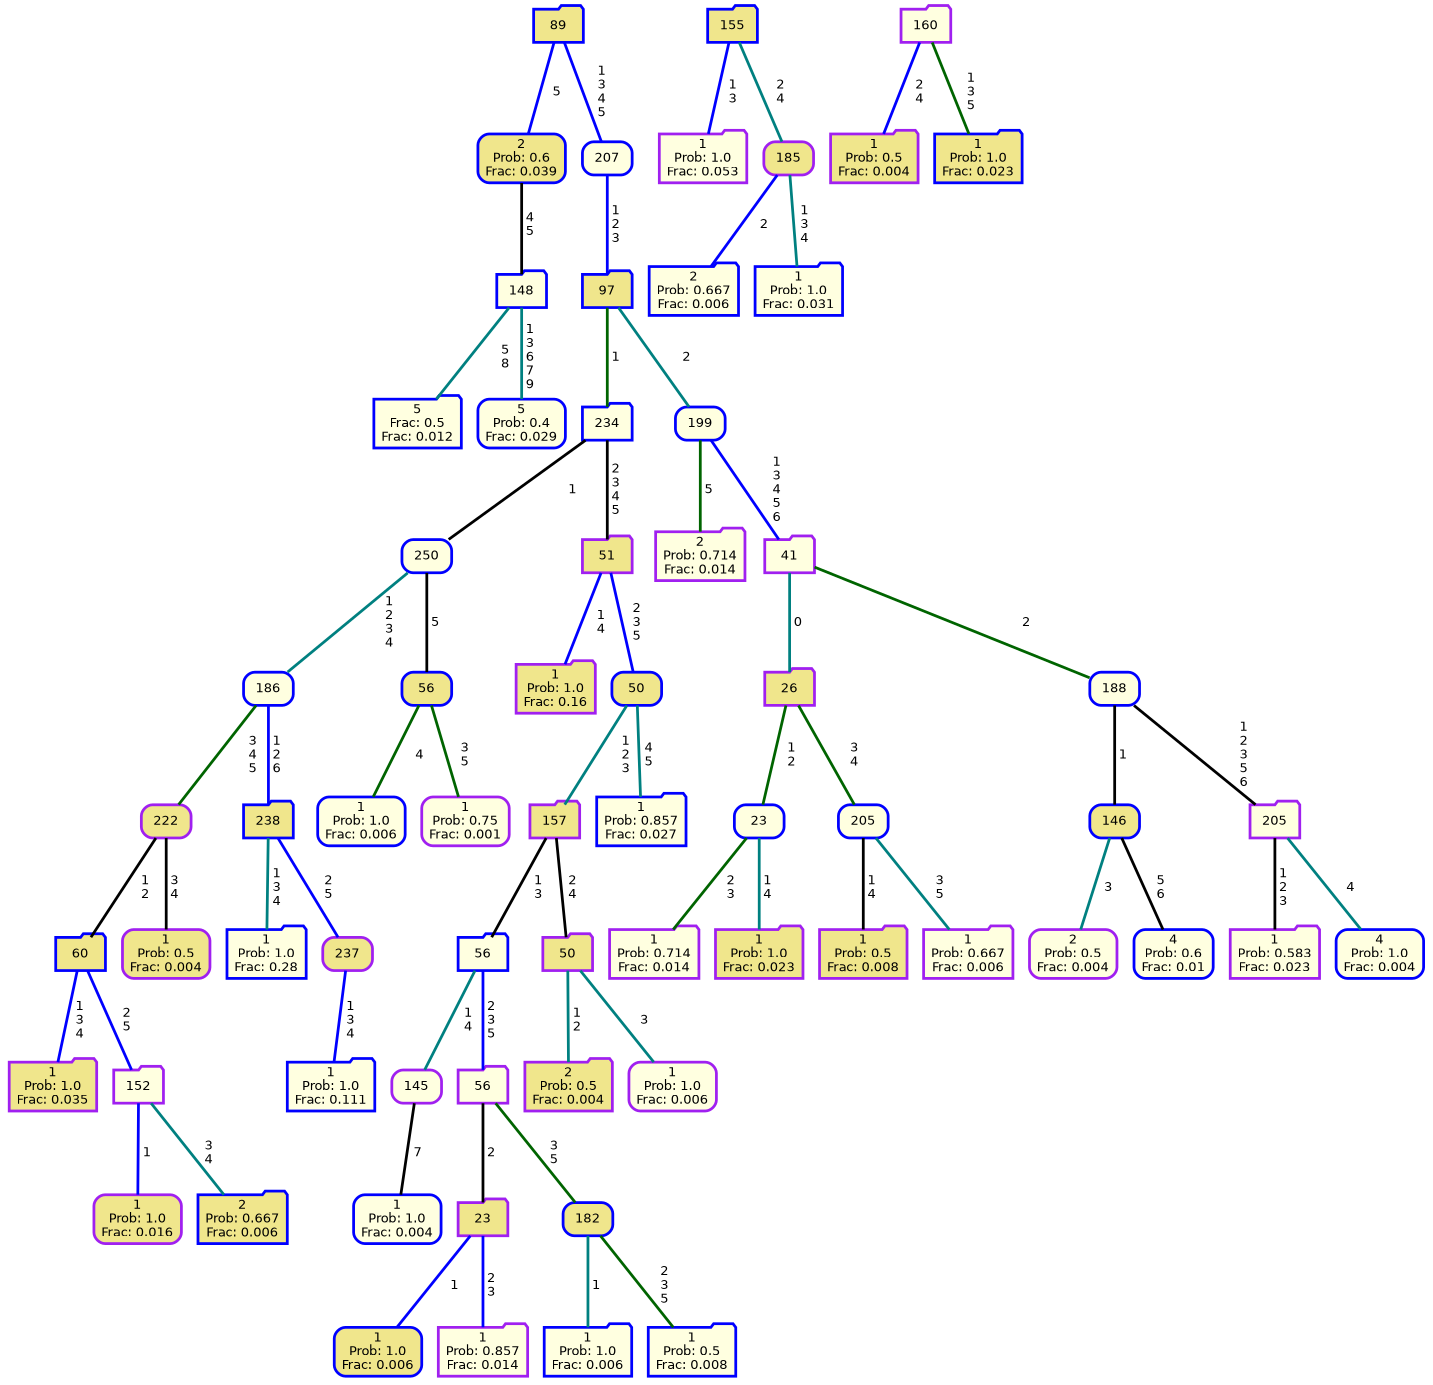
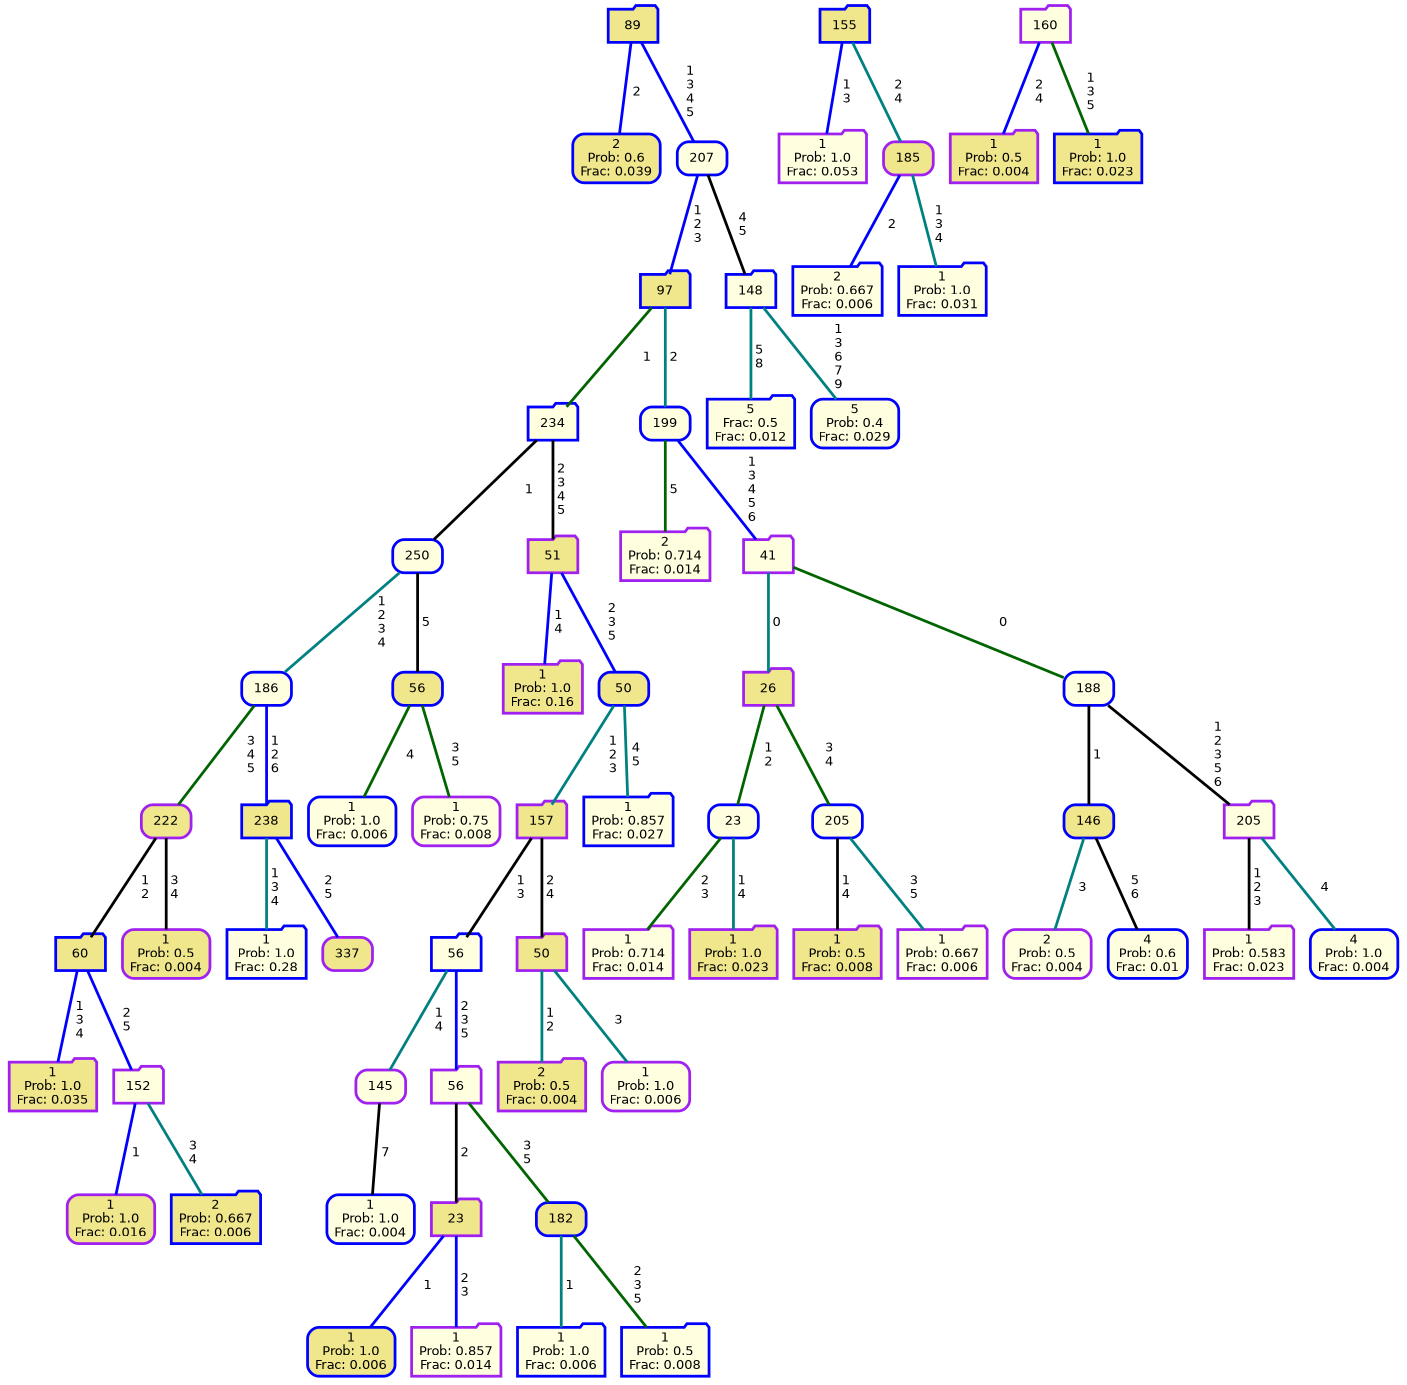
edge "89" -- "2 Prob: 0.6 Frac: 0.039": label " 5" -> " 2"
edge "2 Prob: 0.6 Frac: 0.039" -- "148": now "207" -- "148"
edge "41" -- "188": label " 2" -> " 0"
node "1 Prob: 0.75 Frac: 0.001": label "1 Prob: 0.75 Frac: 0.001" -> "1 Prob: 0.75 Frac: 0.008"
node "237": label "237" -> "337"
node "1 Prob: 1.0 Frac: 0.111": removed
